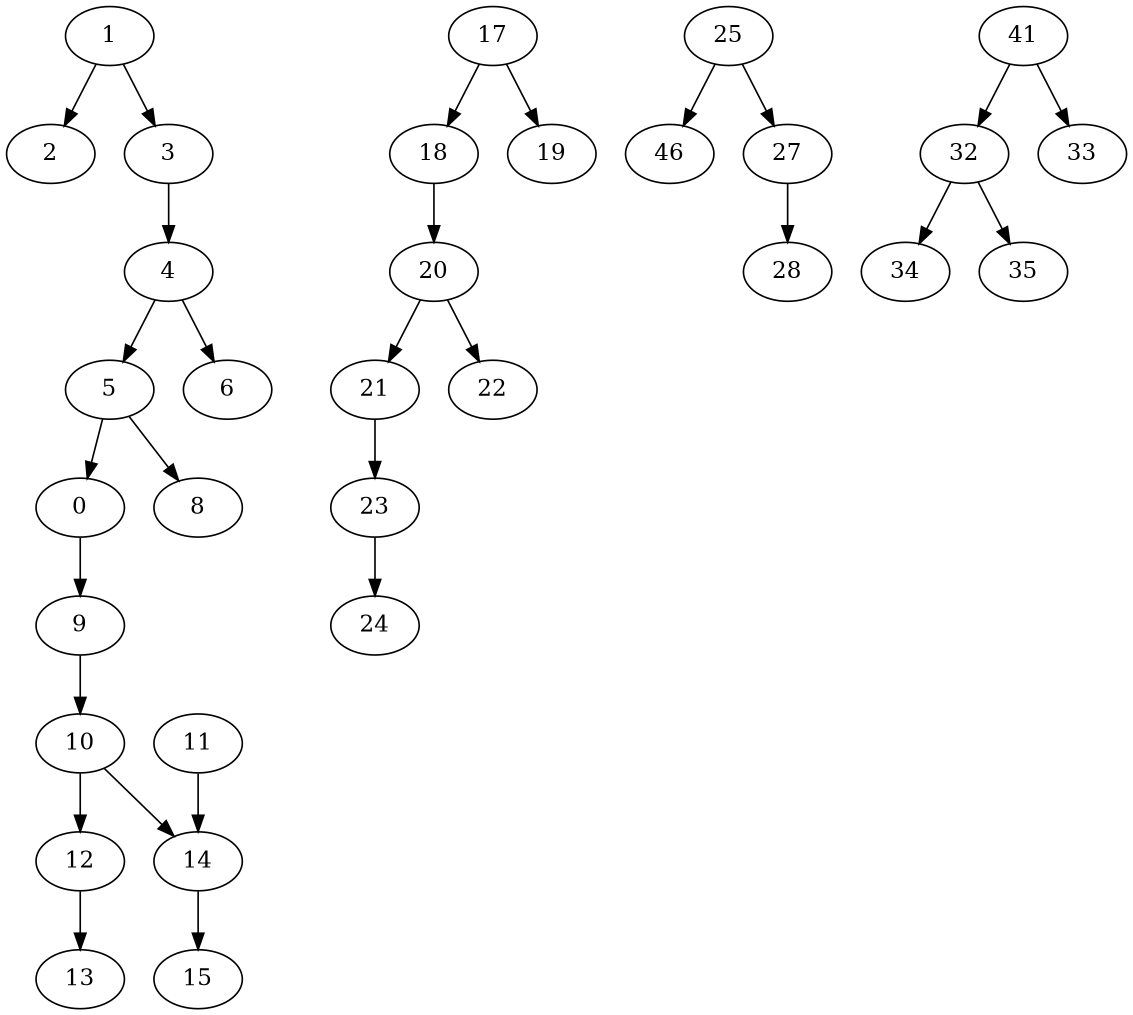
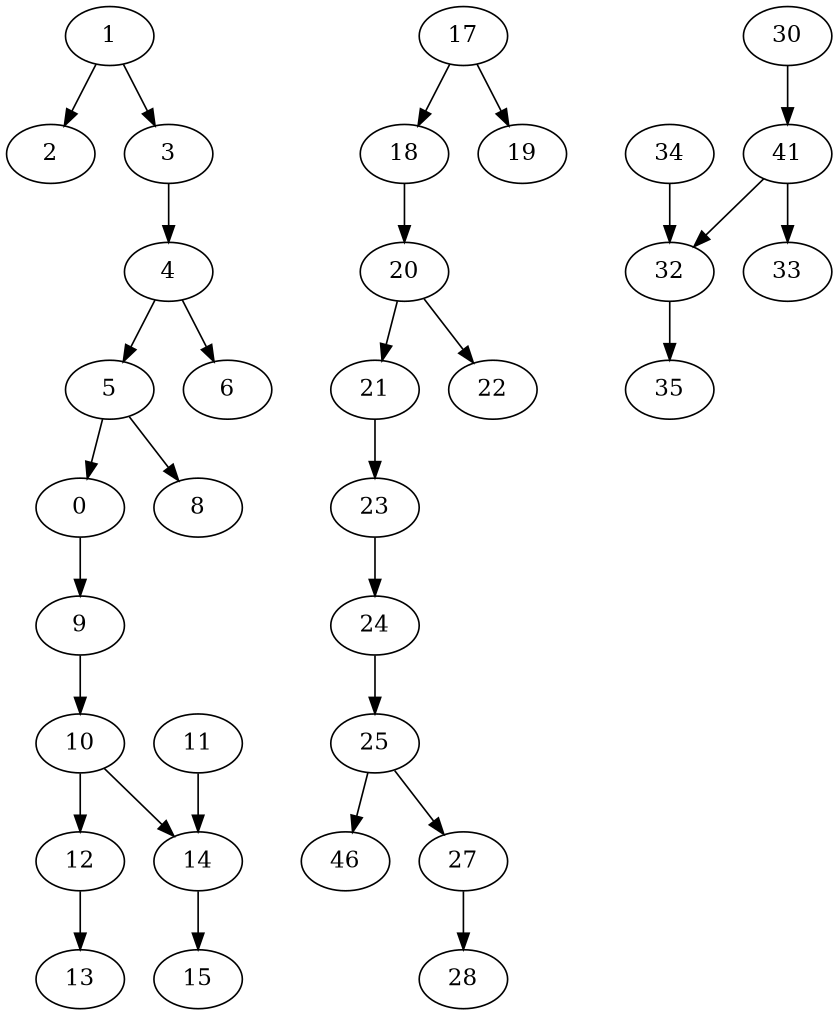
node "30": added
edge "32" -> "34": reversed
edge "24" -> "25": added
